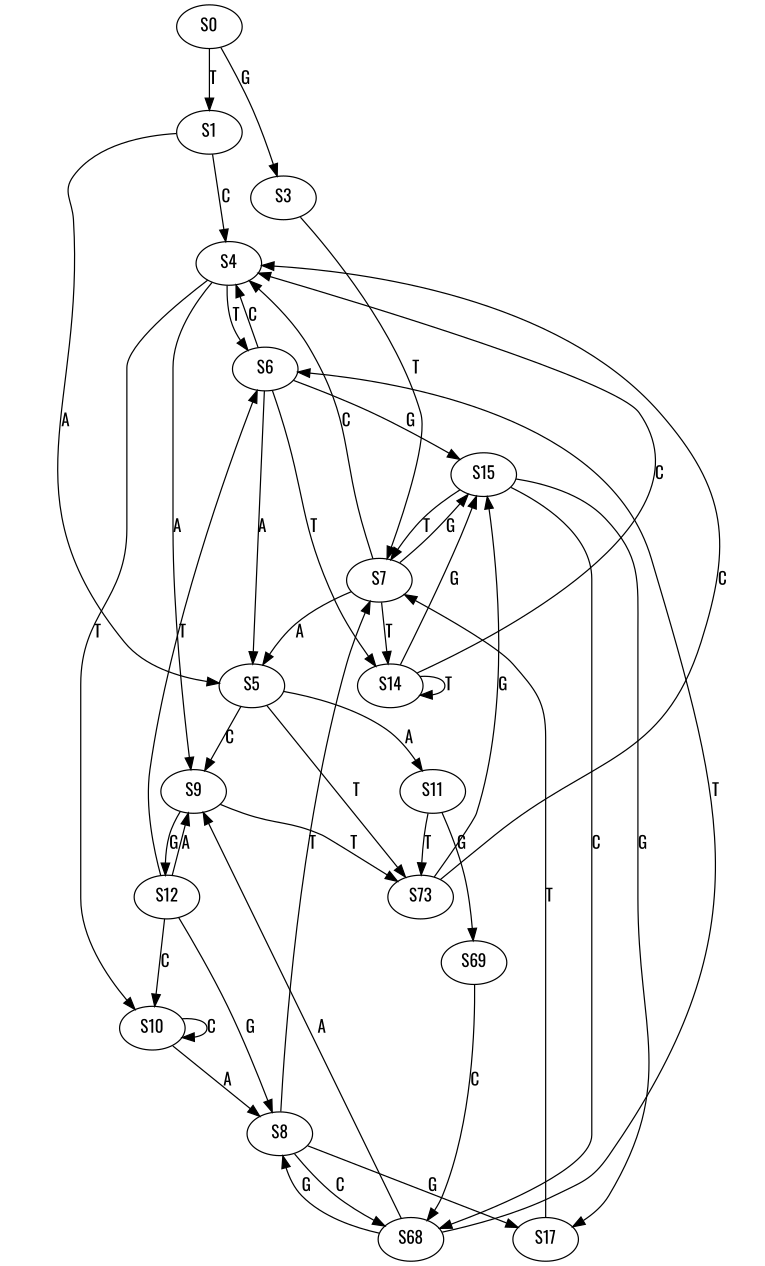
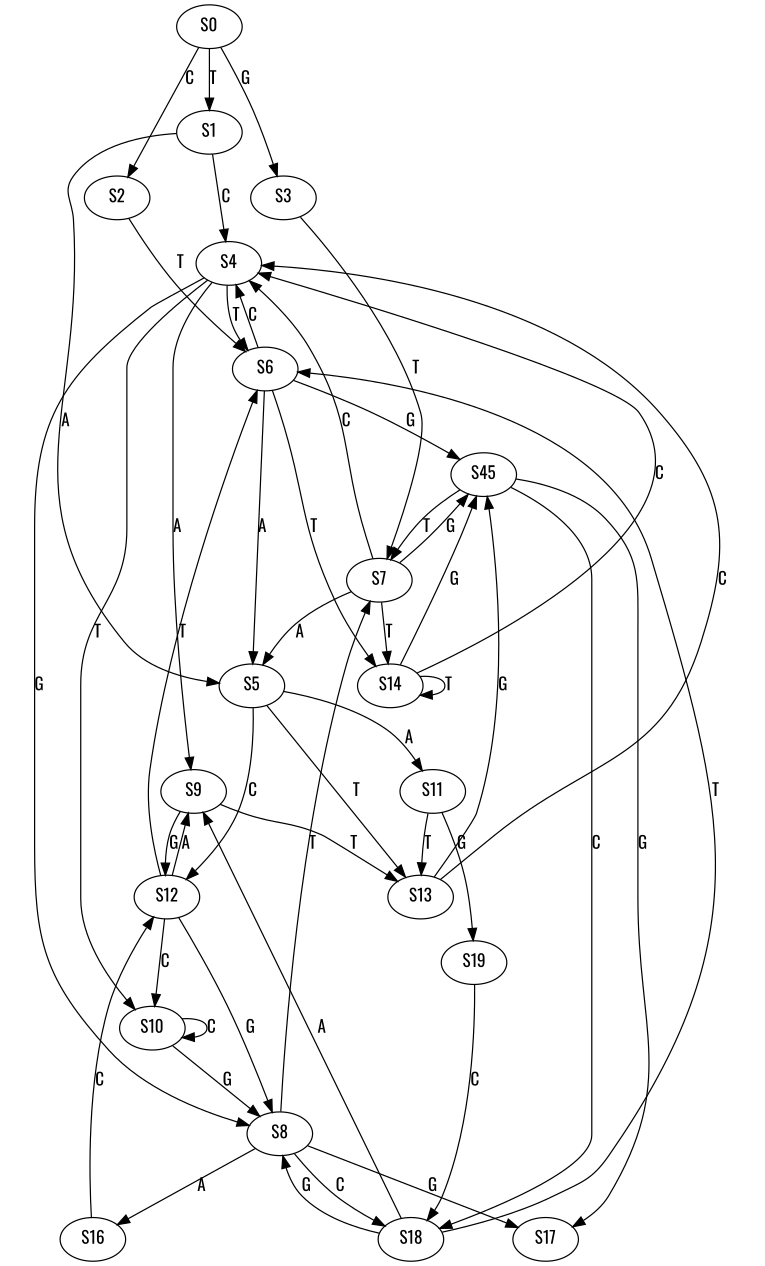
node "S2": added
node "S15": label "S15" -> "S45"
edge "S4" -> "S8": added, label "G"
edge "S5" -> "S9": now "S5" -> "S12"
edge "S17" -> "S7": removed, label "T"
node "S73": label "S73" -> "S13"
node "S69": label "S69" -> "S19"
edge "S10" -> "S8": label "A" -> "G"
node "S16": added
node "S68": label "S68" -> "S18"
